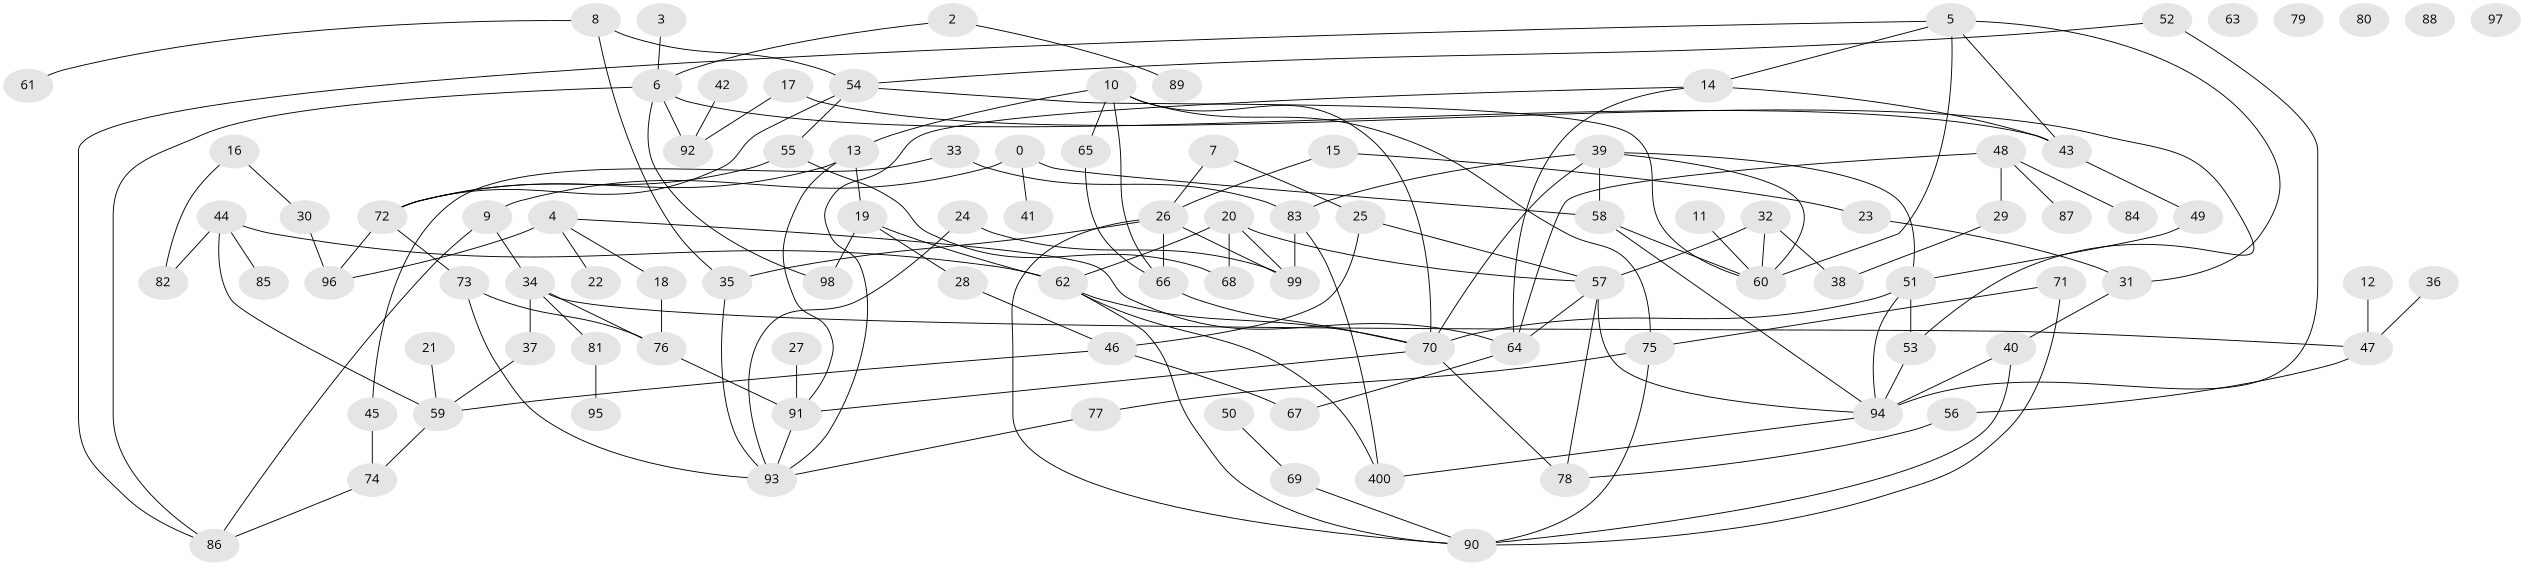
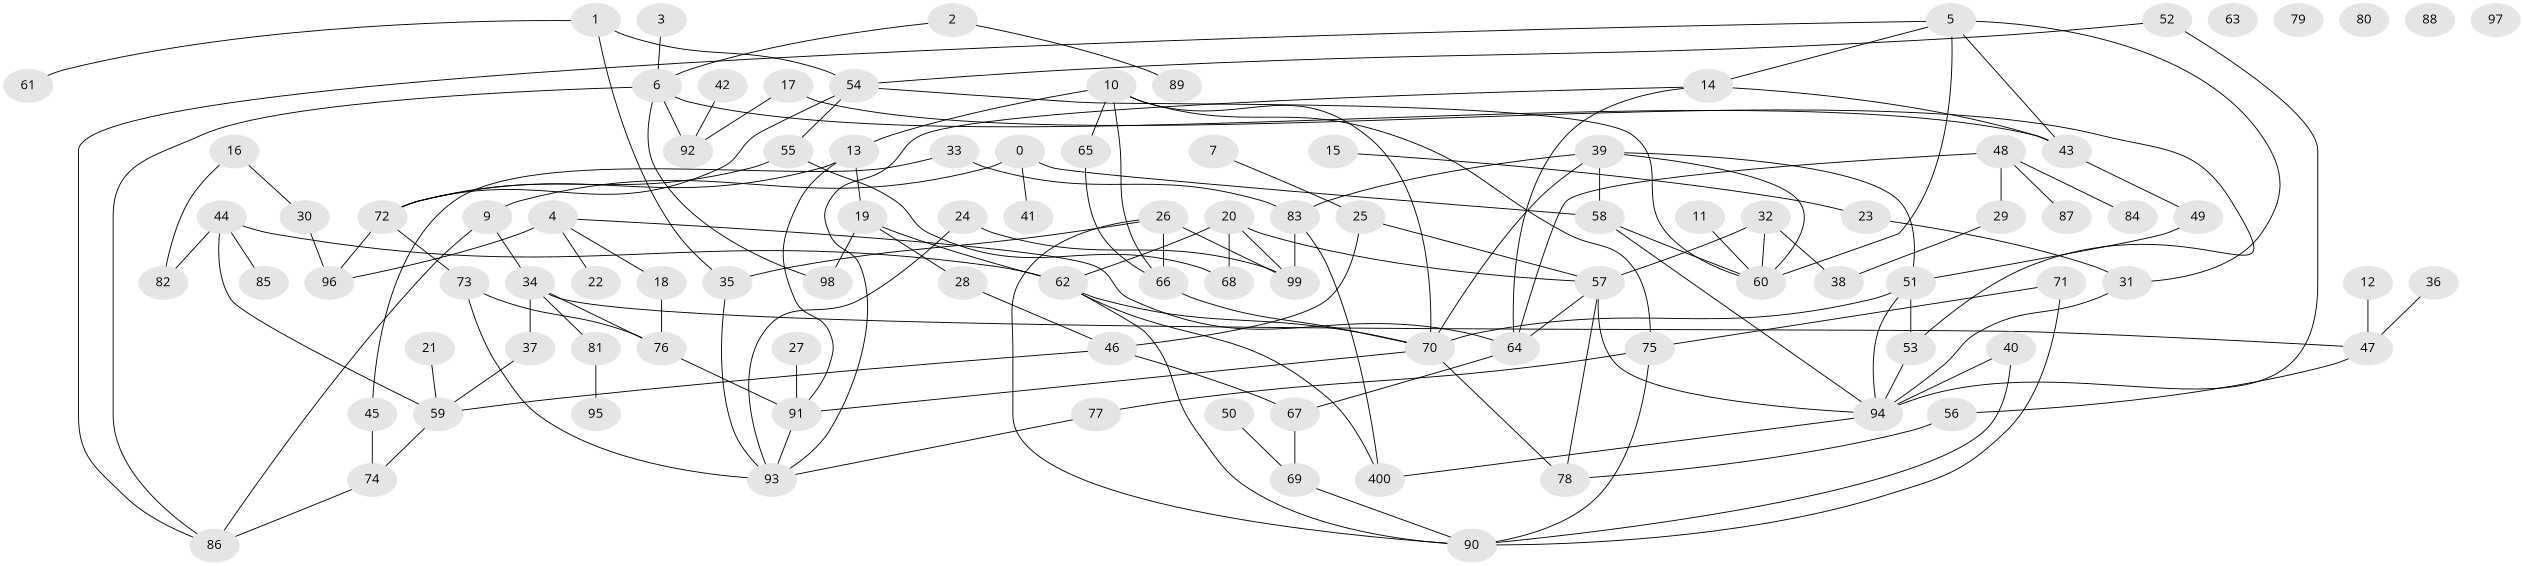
node "8": label "8" -> "1"
edge "7" -- "26": removed
edge "15" -- "26": removed
edge "31" -- "40": now "31" -- "94"
edge "67" -- "69": added
